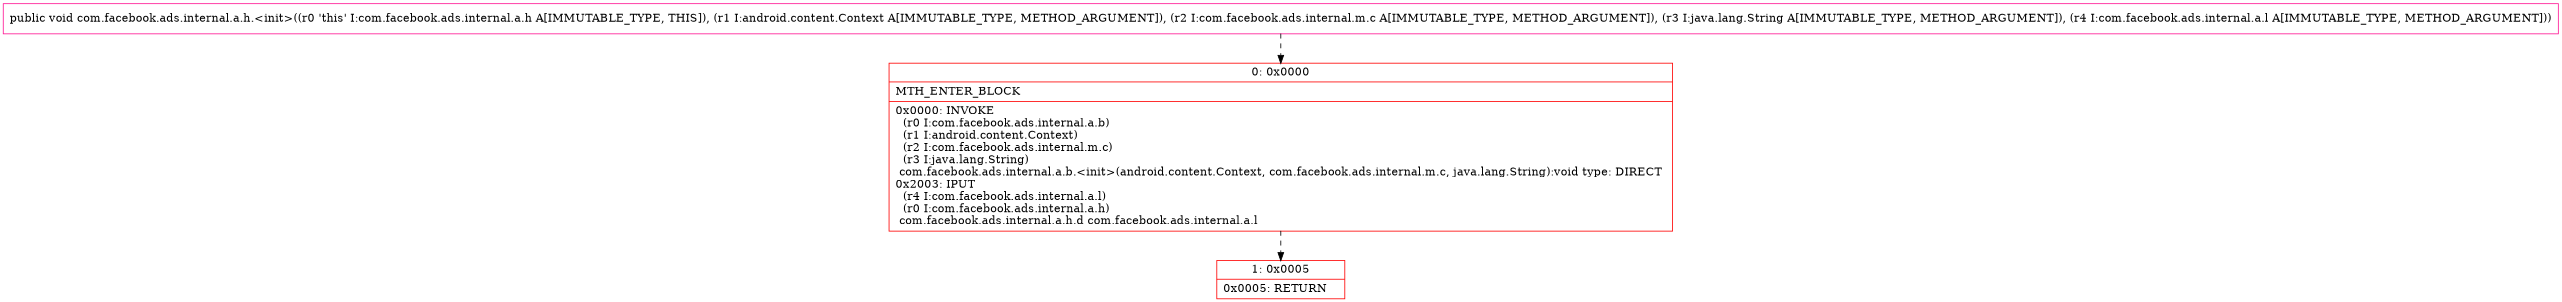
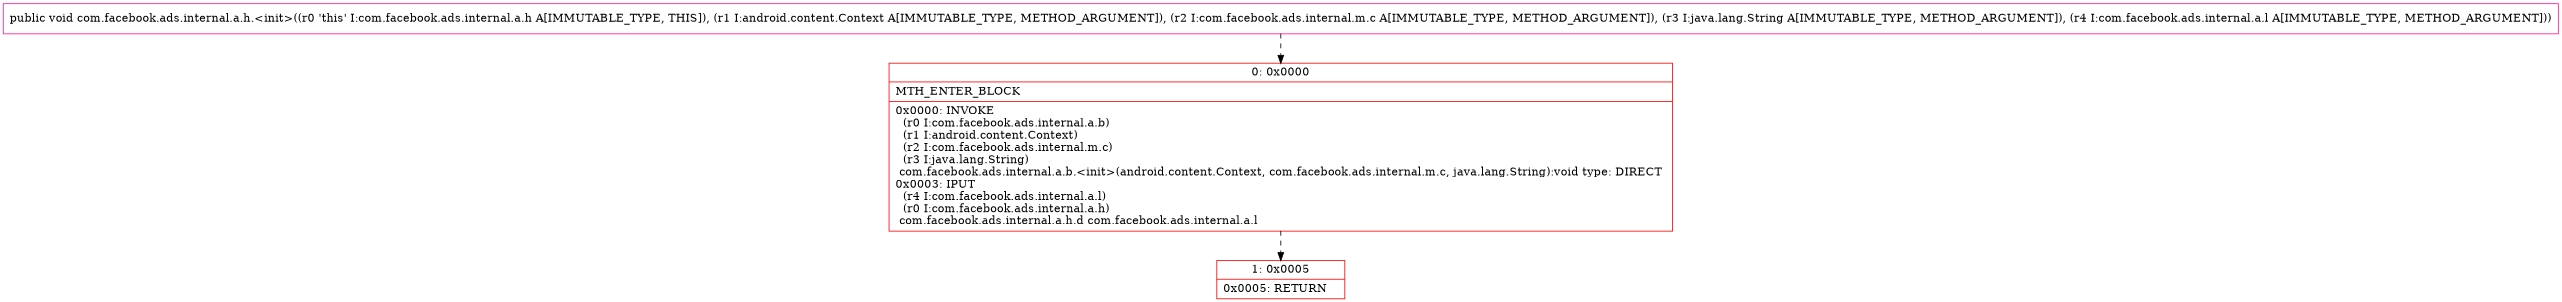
node "0: 0x0000": text "0x2003: IPUT" -> "0x0003: IPUT"
